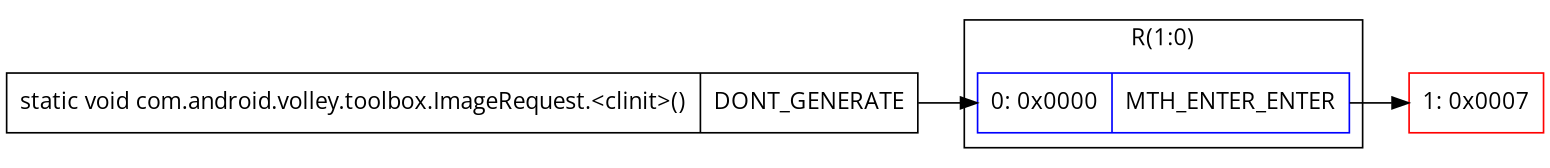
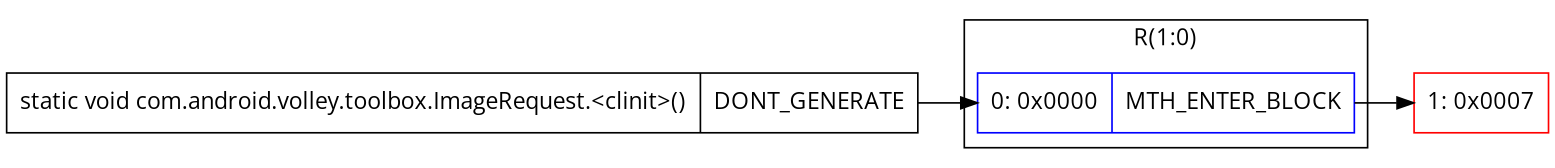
node "0: 0x0000": text "MTH_ENTER_ENTER" -> "MTH_ENTER_BLOCK"
